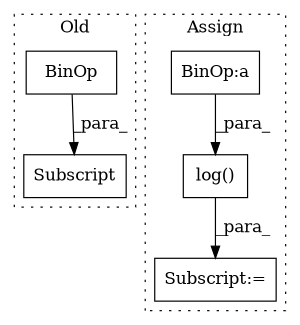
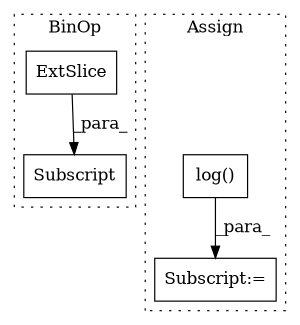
cluster "Old": label "Old" -> "BinOp"
node "BinOp": label "BinOp" -> "ExtSlice"
node "BinOp:a": removed
